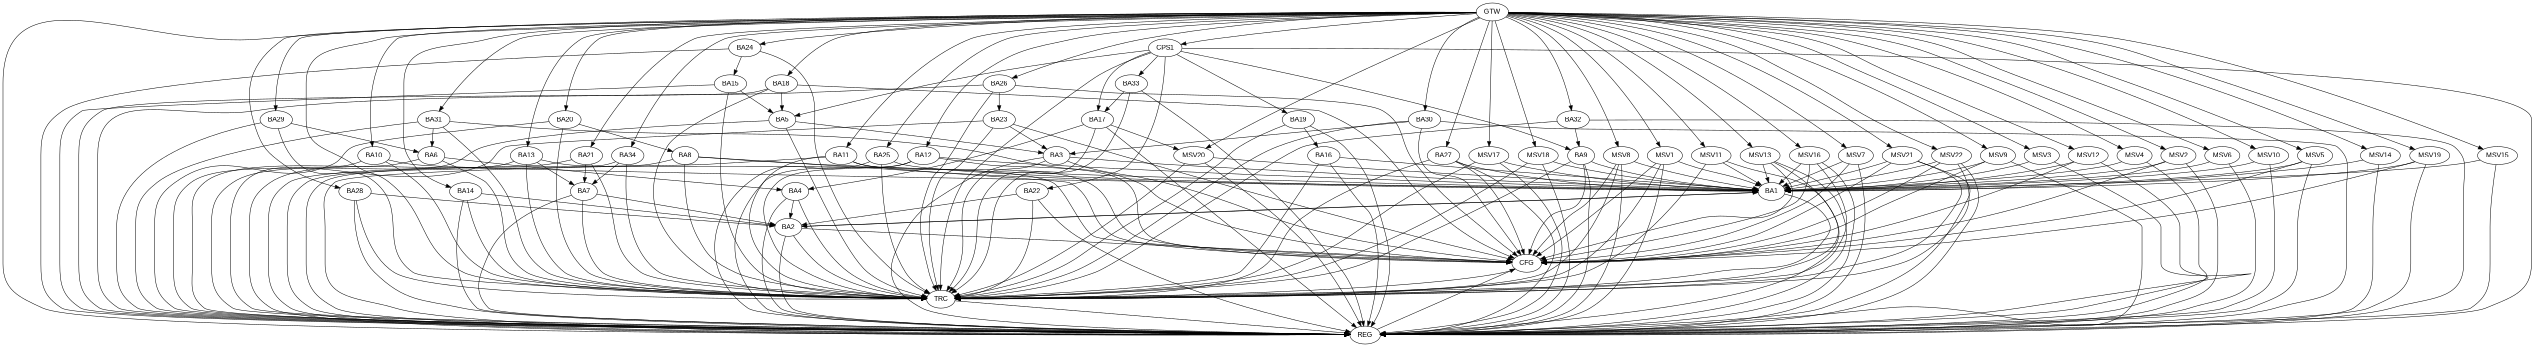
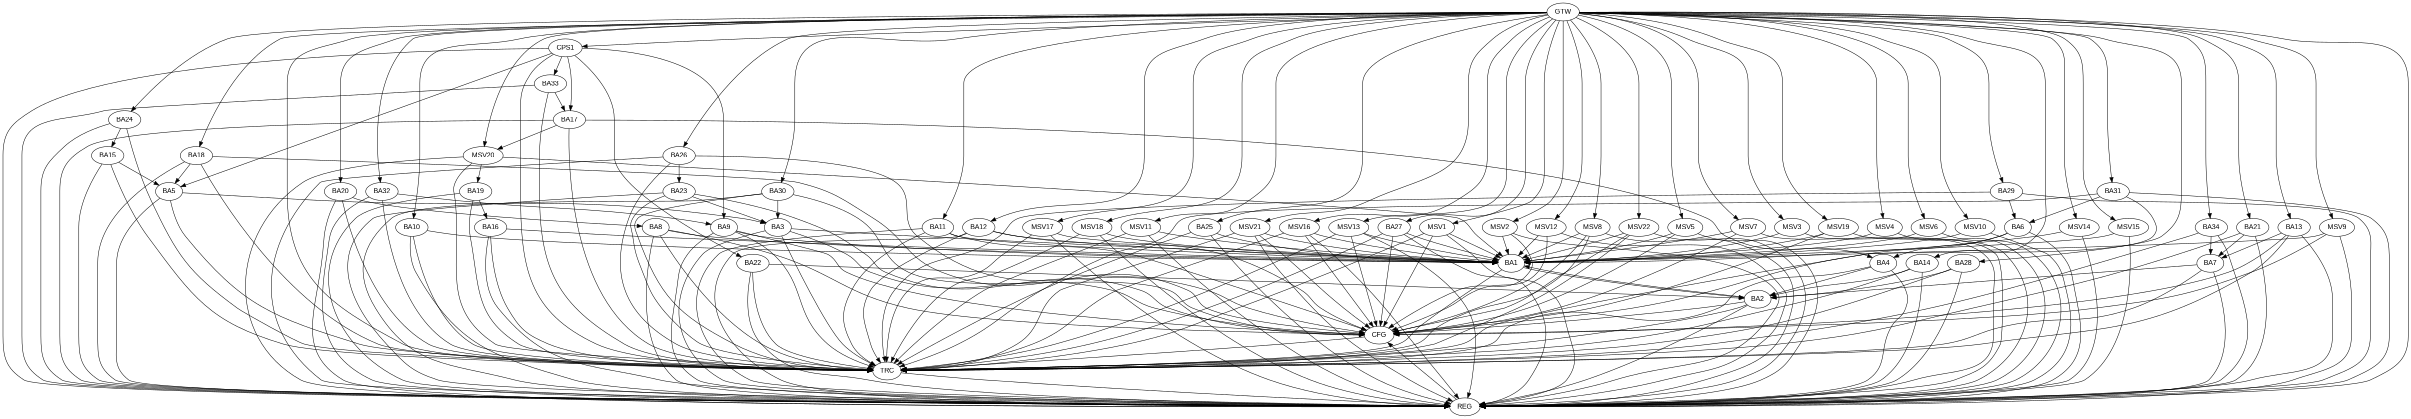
edge "CPS1" -> "BA19": now "MSV20" -> "BA19"
